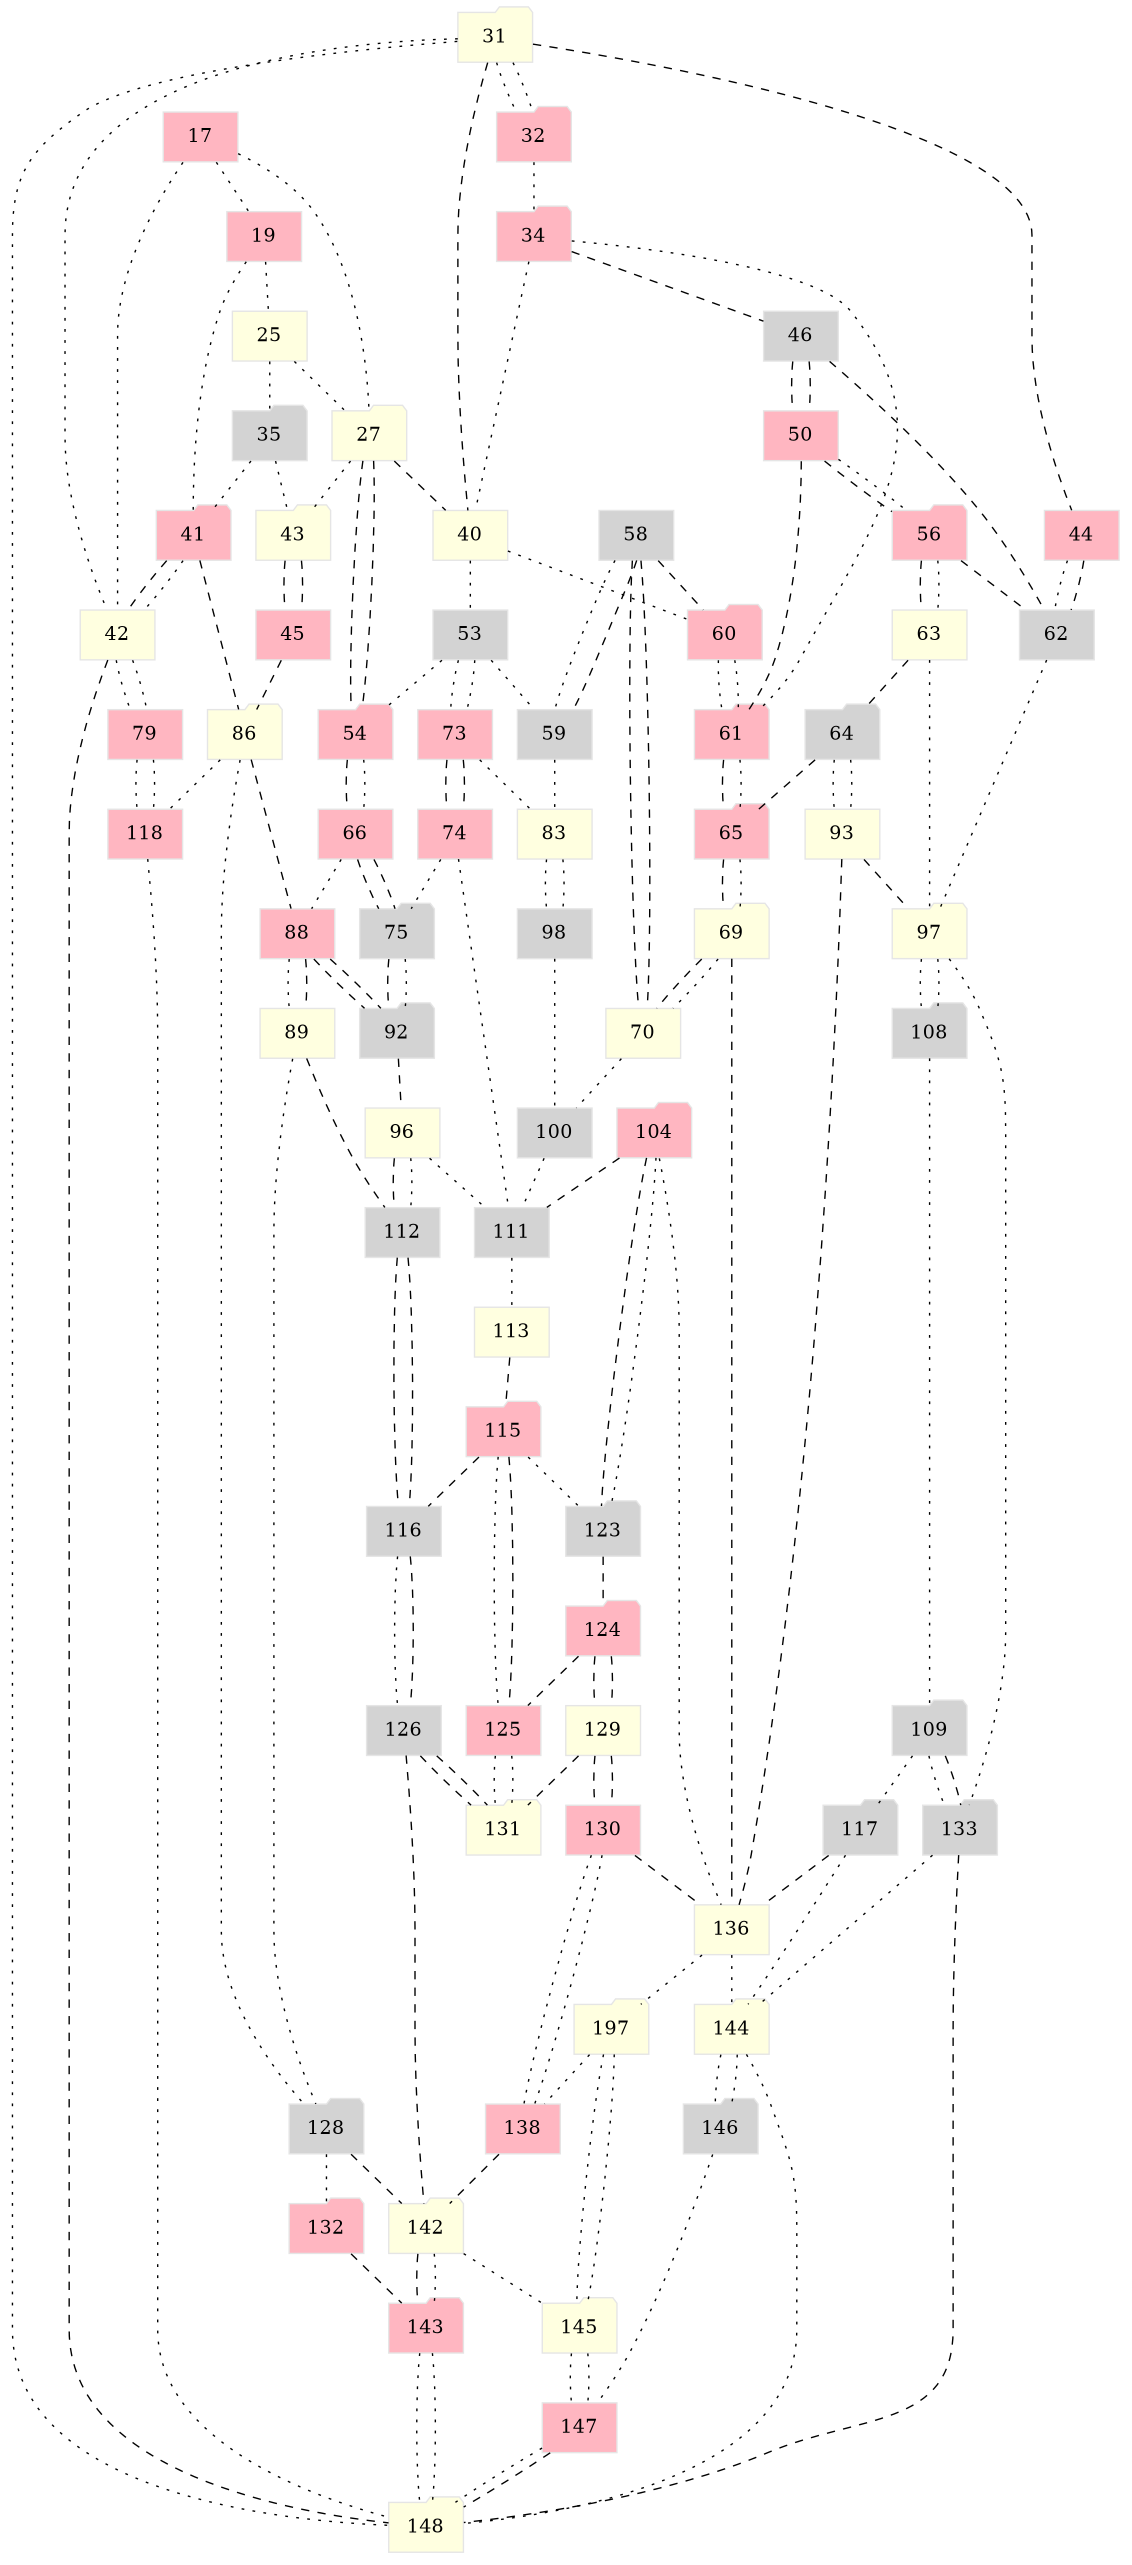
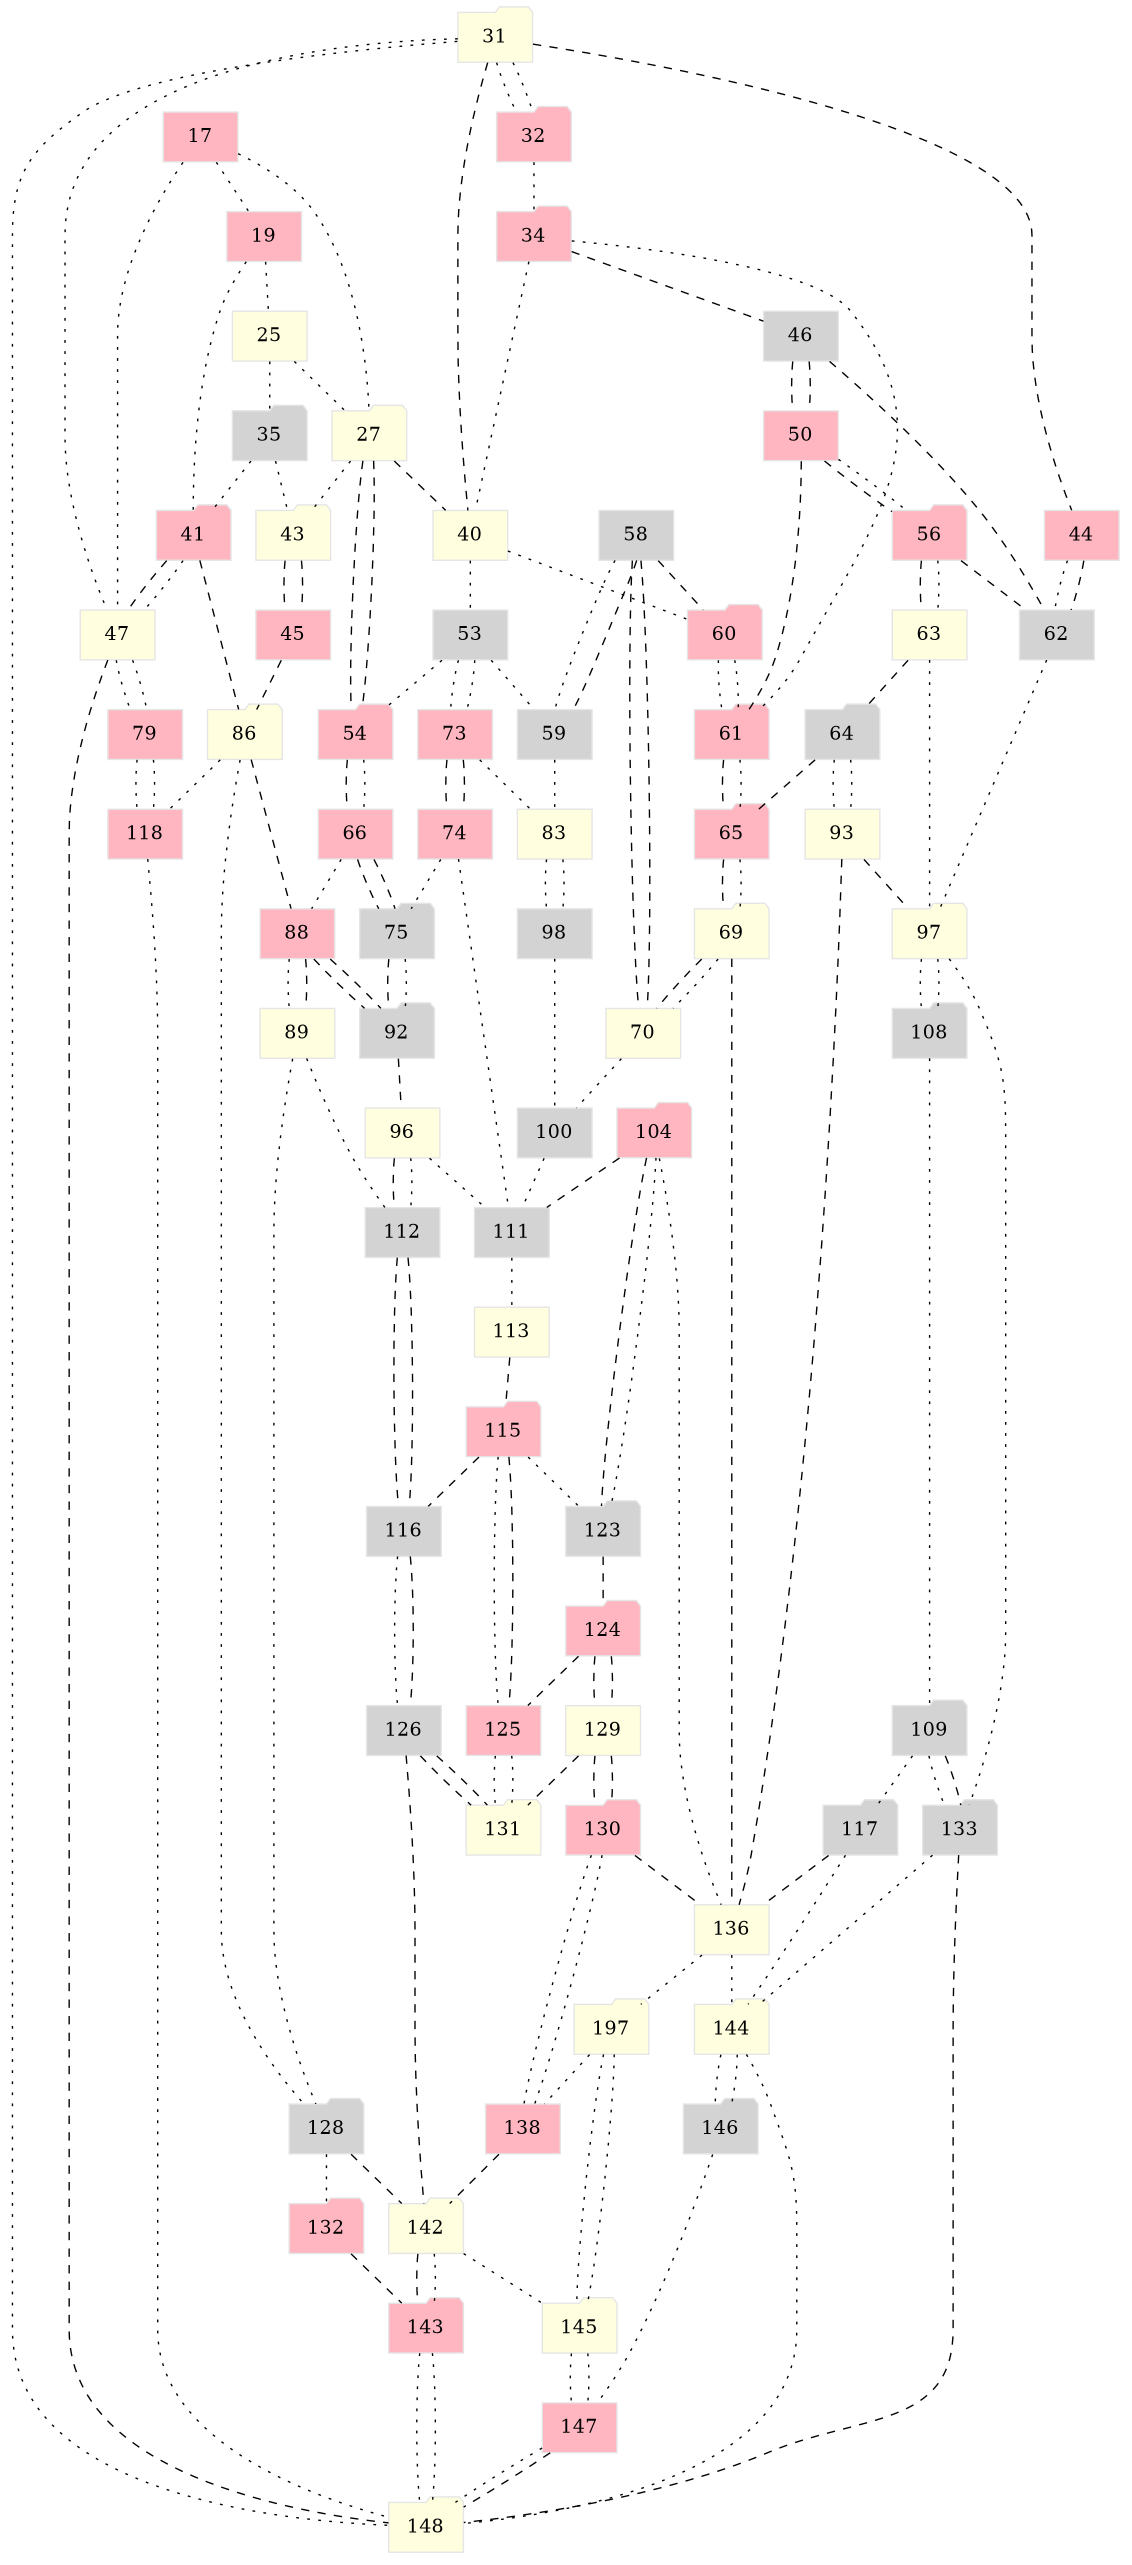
node "42": label "42" -> "47"
edge "89" -- "112": style dashed -> dotted
node "130": shape box -> folder
